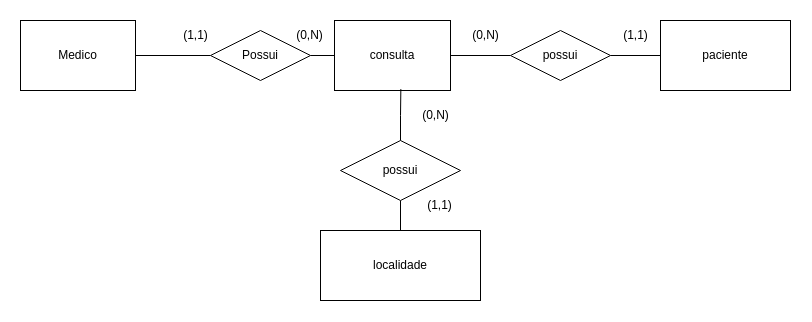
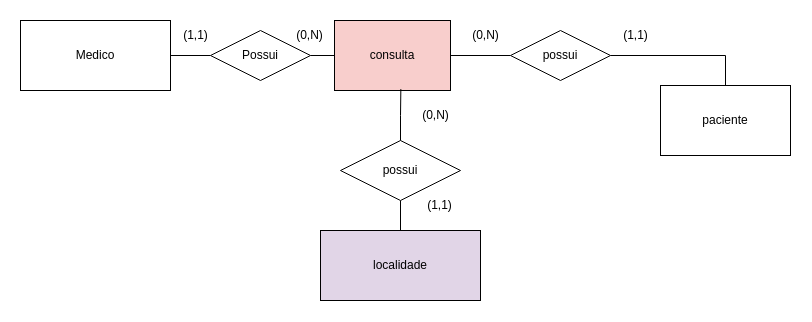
node "Medico": size 115x70 -> 150x70
node "consulta": fillcolor #ffffff -> #f8cecc
node "paciente": moved (726, 56) -> (726, 121)
node "localidade": fillcolor #ffffff -> #e1d5e7
